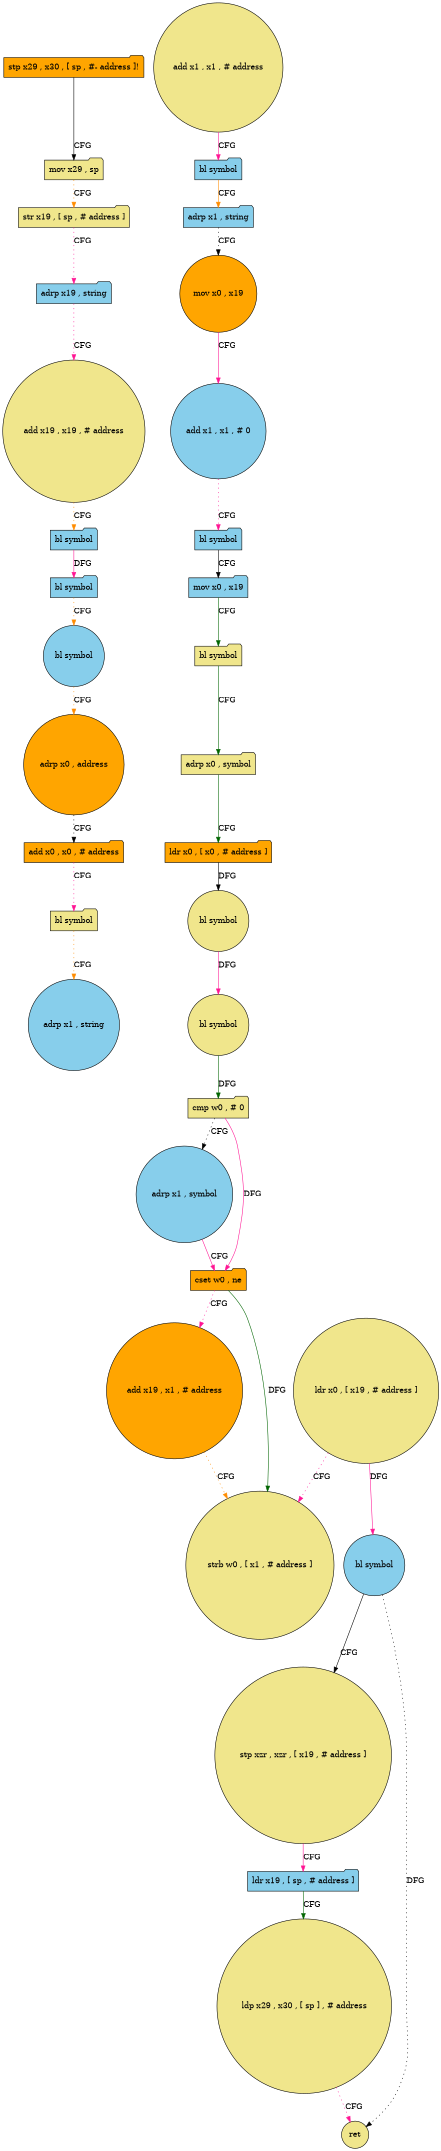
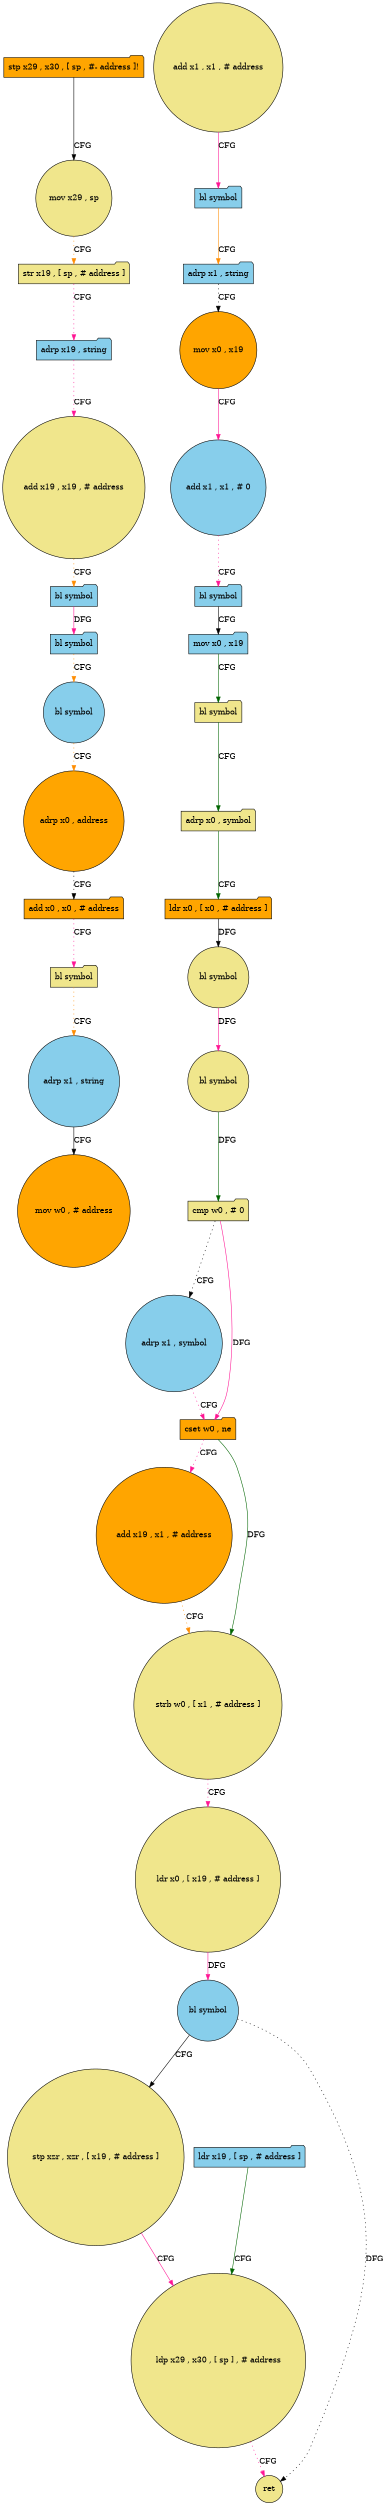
node "mov x29 , sp": shape folder -> circle
node "mov w0 , # address": added
edge "adrp x1 , symbol" -> "cset w0 , ne": style solid -> dotted
edge "ldr x0 , [ x19 , # address ]" -> "strb w0 , [ x1 , # address ]": reversed
edge "stp xzr , xzr , [ x19 , # address ]" -> "ldr x19 , [ sp , # address ]": now "stp xzr , xzr , [ x19 , # address ]" -> "ldp x29 , x30 , [ sp ] , # address"
